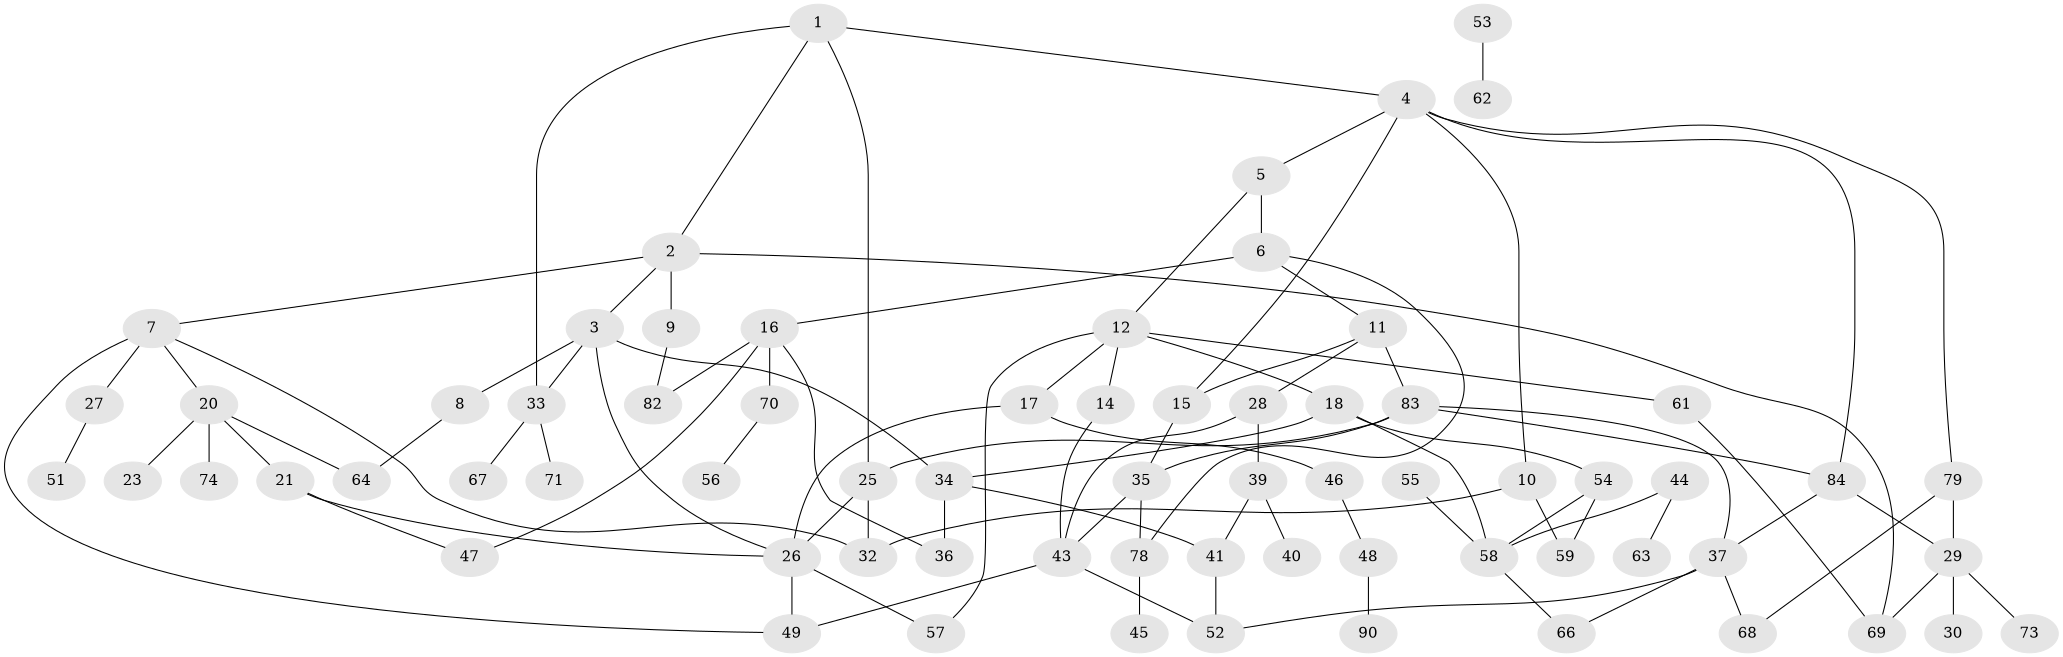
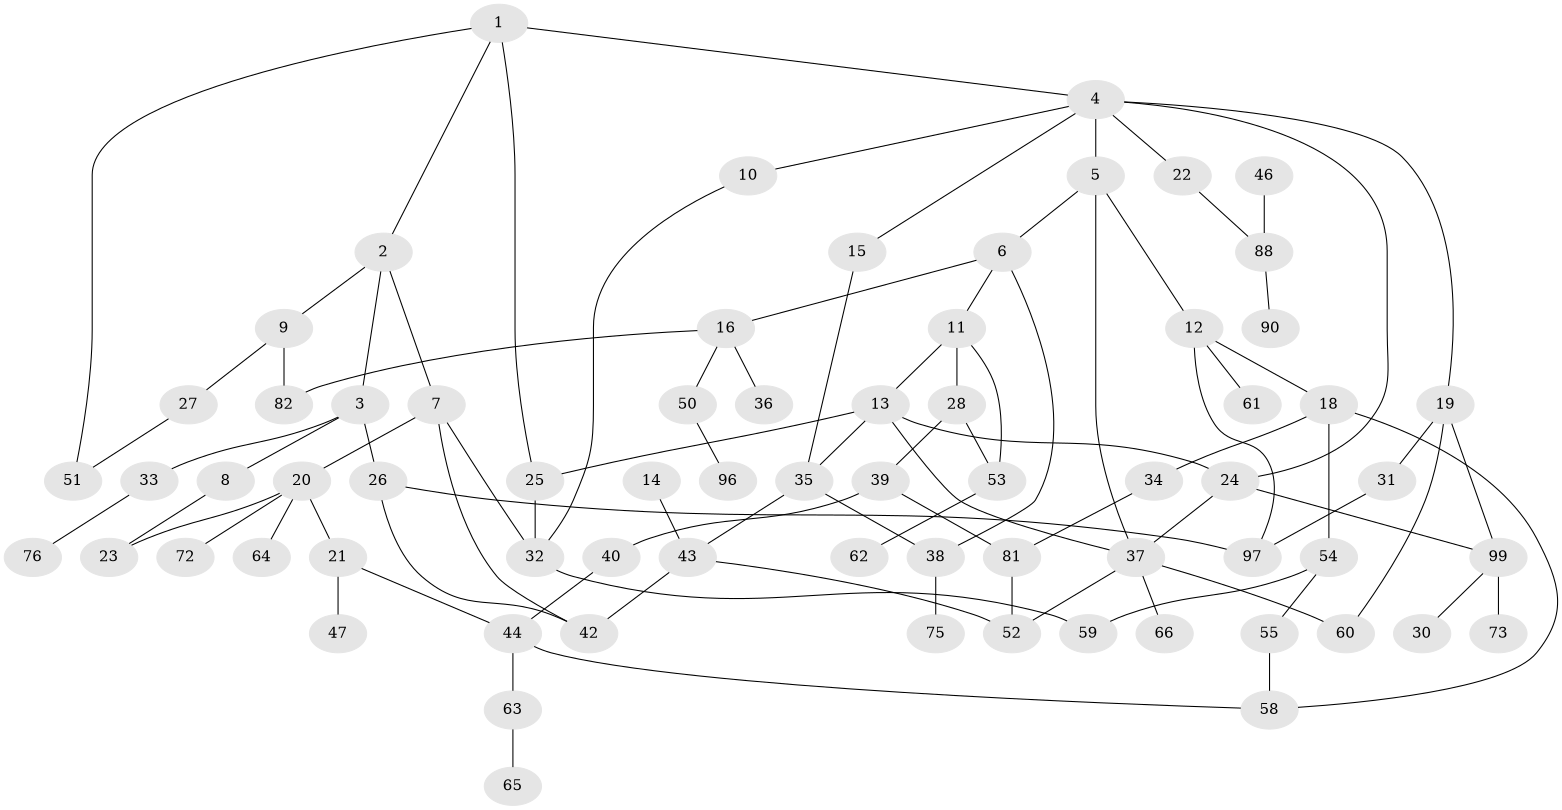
edge "1" -- "33": now "1" -- "51"
node "22": added
edge "12" -- "14": removed
edge "11" -- "15": now "11" -- "53"
edge "7" -- "27": now "9" -- "27"
edge "5" -- "37": added
edge "3" -- "34": removed
node "70": label "70" -> "50"
node "17": removed
node "83": label "83" -> "13"
edge "8" -- "64": now "8" -- "23"
edge "28" -- "43": now "28" -- "53"
edge "16" -- "47": removed
node "74": label "74" -> "72"
node "67": removed
node "71": label "71" -> "76"
node "56": label "56" -> "96"
node "31": added
node "84": label "84" -> "24"
node "79": label "79" -> "19"
edge "10" -- "59": now "32" -- "59"
edge "54" -- "58": now "54" -- "55"
edge "25" -- "26": removed
edge "34" -- "36": removed
edge "21" -- "26": now "21" -- "44"
node "78": label "78" -> "38"
node "41": label "41" -> "81"
node "48": label "48" -> "88"
node "29": label "29" -> "99"
edge "40" -- "44": added
edge "58" -- "66": removed
node "49": label "49" -> "42"
node "57": label "57" -> "97"
node "45": label "45" -> "75"
node "68": label "68" -> "60"
node "69": removed
node "65": added
